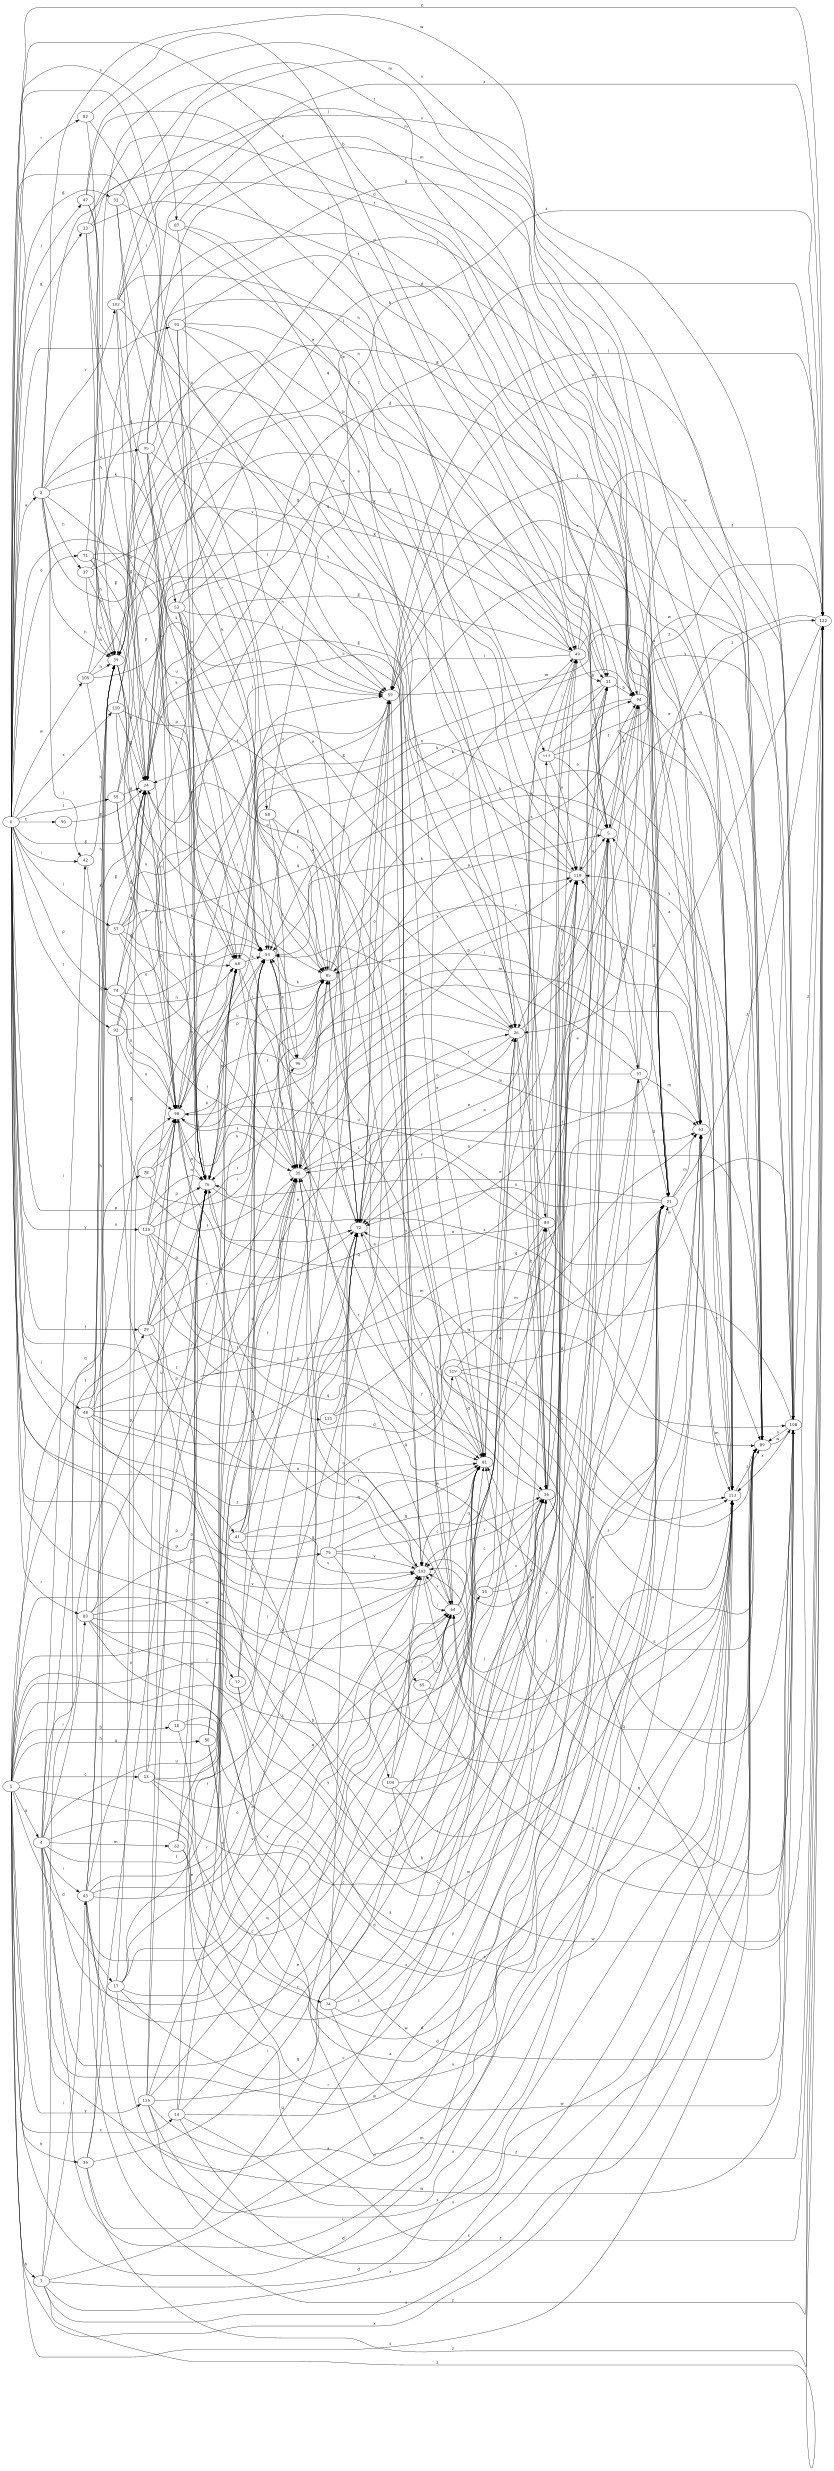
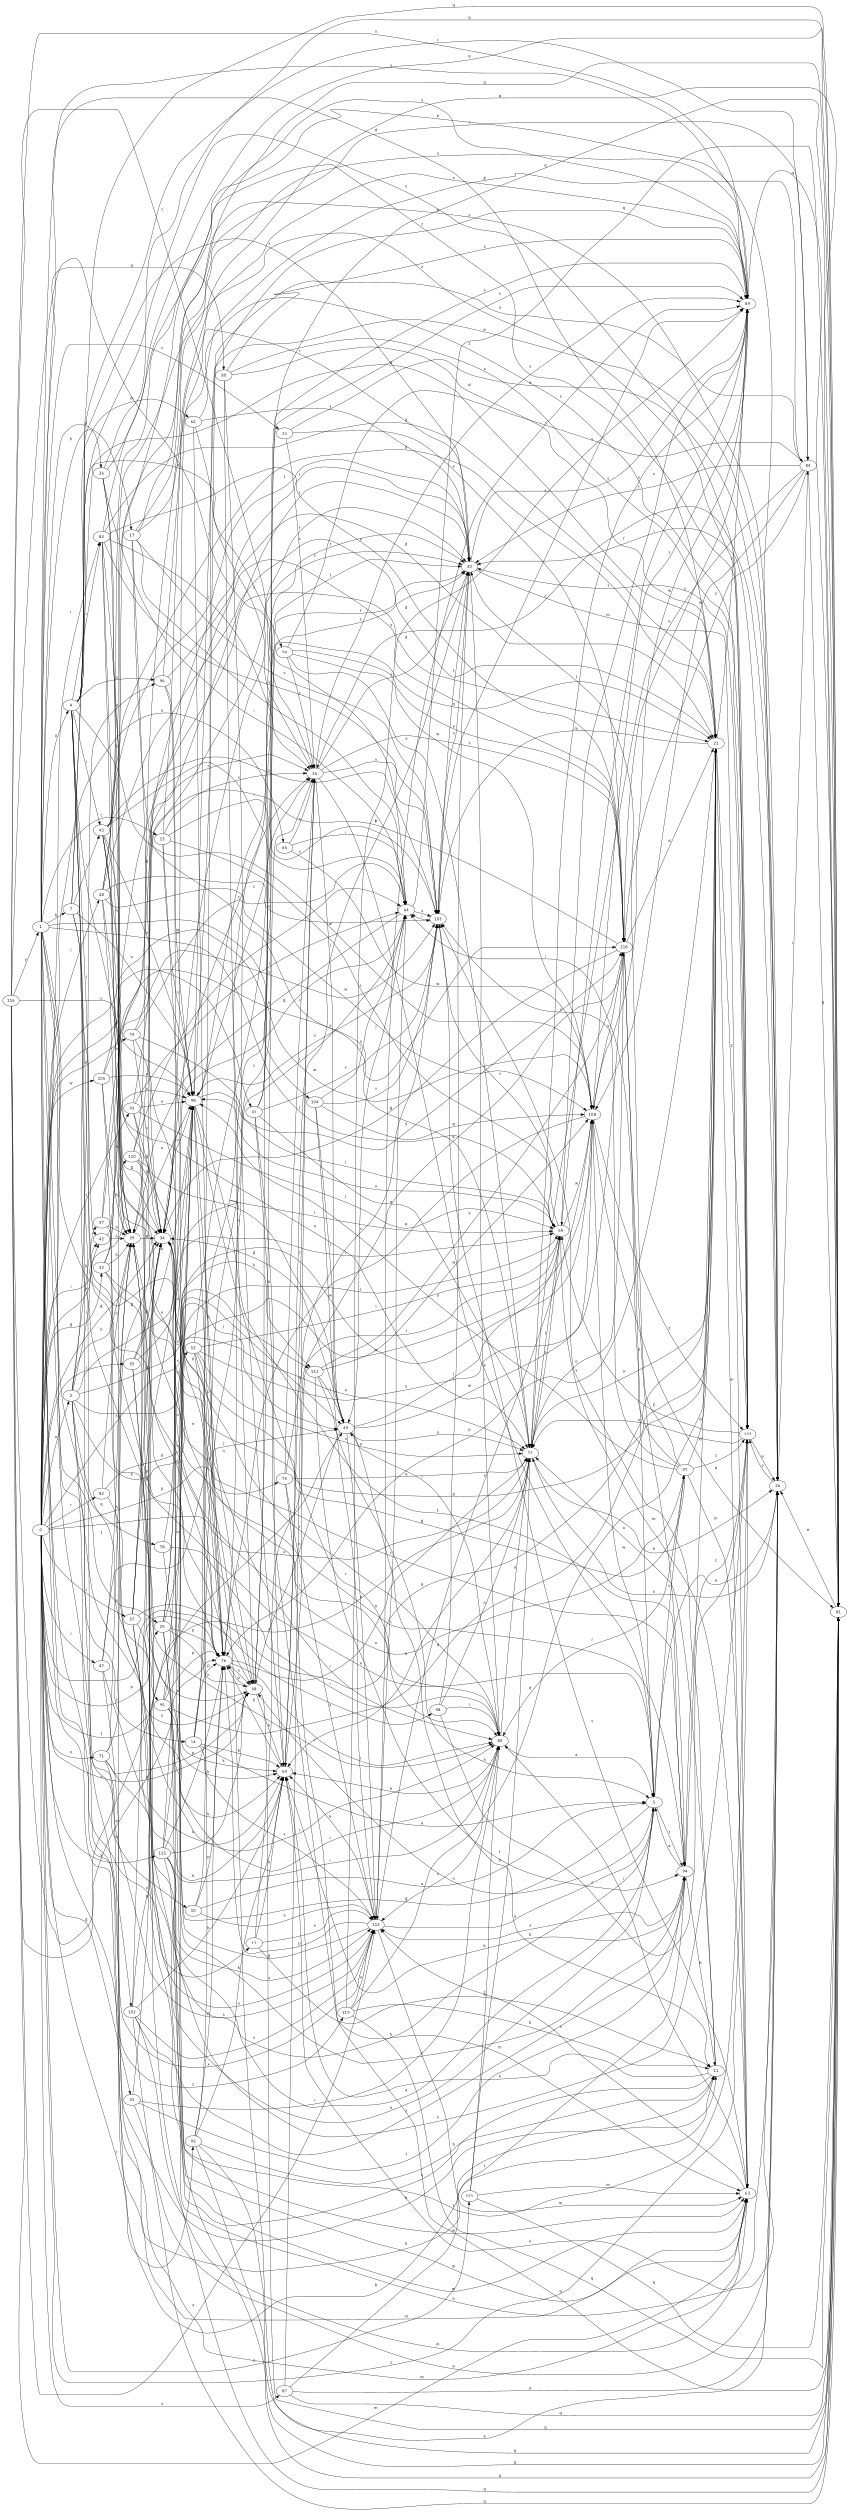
edge "87" -> "76": now "87" -> "16"
edge "11" -> "94": reversed
node "90": removed
edge "74" -> "34": label "g" -> "v"
edge "54" -> "96": now "54" -> "16"
edge "21" -> "118": reversed
edge "81" -> "85": now "121" -> "85"
edge "49" -> "68": added, label "n"
edge "21" -> "103": label "v" -> "m"
edge "1" -> "116": reversed
edge "7" -> "89": now "80" -> "89"
